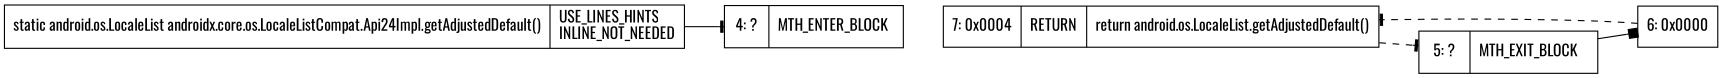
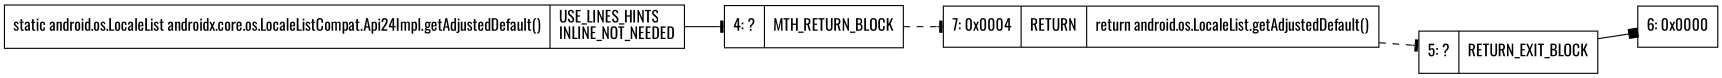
edge "6: 0x0000" -> "7: 0x0004": now "4: ?" -> "7: 0x0004"
node "4: ?": text "MTH_ENTER_BLOCK" -> "MTH_RETURN_BLOCK"
node "5: ?": text "MTH_EXIT_BLOCK" -> "RETURN_EXIT_BLOCK"
